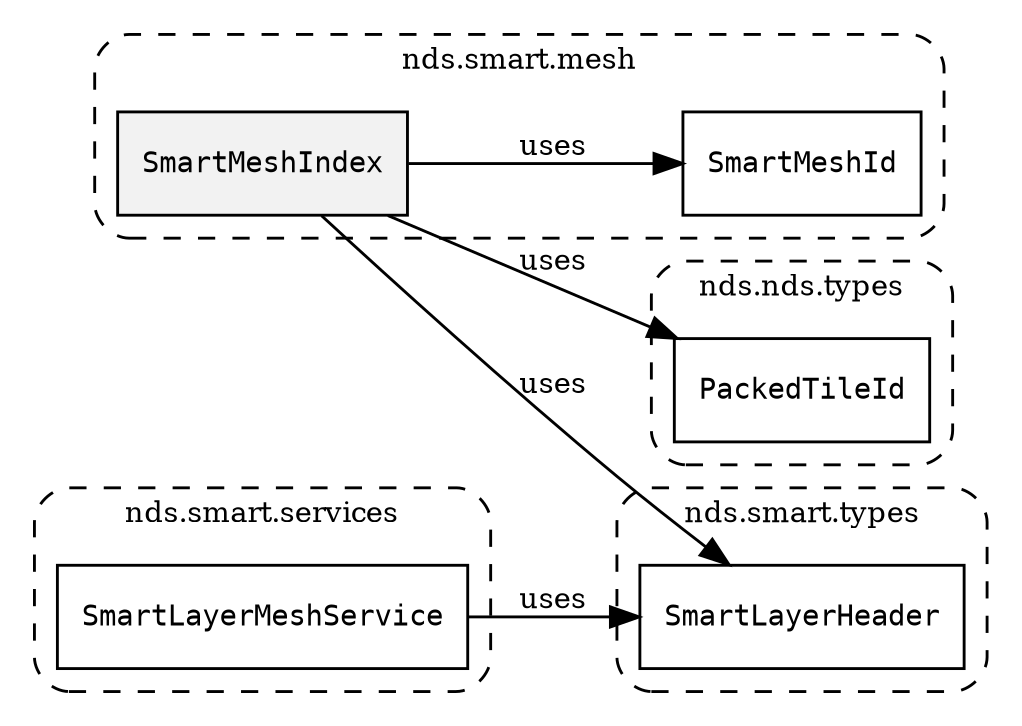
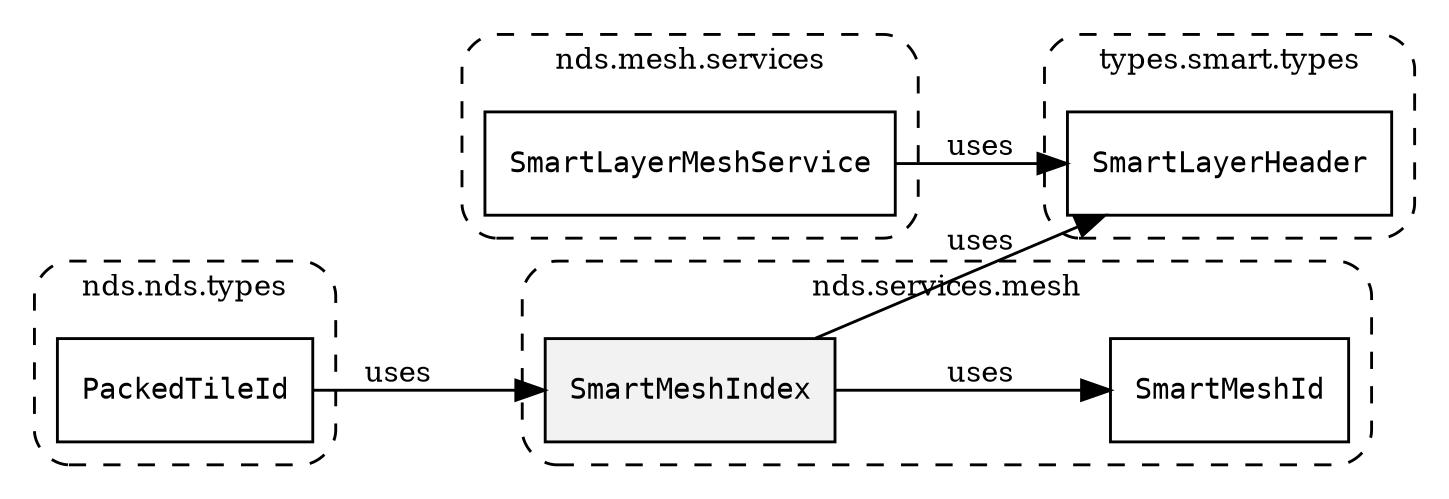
cluster "nds.smart.mesh": label "nds.smart.mesh" -> "nds.services.mesh"
edge "SmartMeshIndex" -> "PackedTileId": reversed
cluster "nds.smart.services": label "nds.smart.services" -> "nds.mesh.services"
cluster "nds.smart.types": label "nds.smart.types" -> "types.smart.types"
